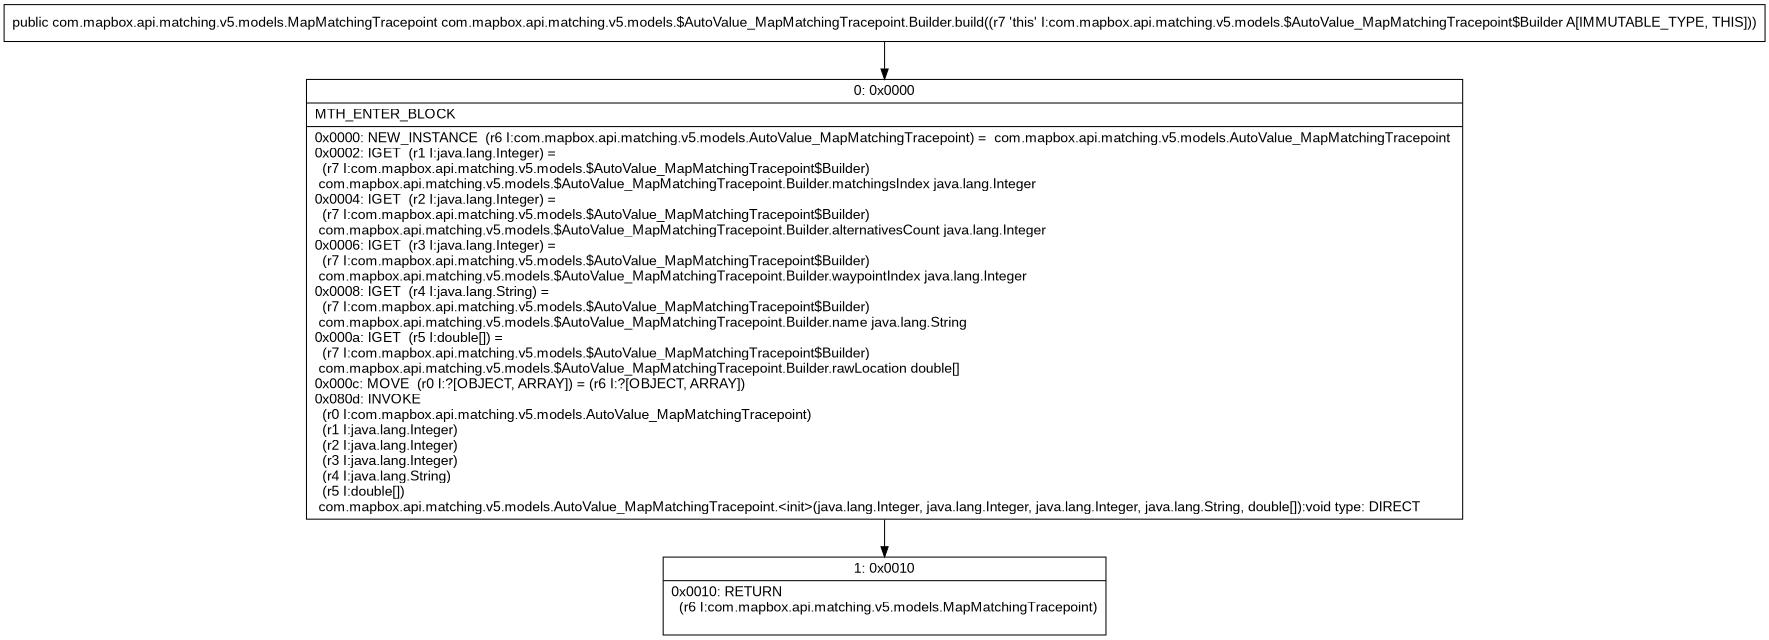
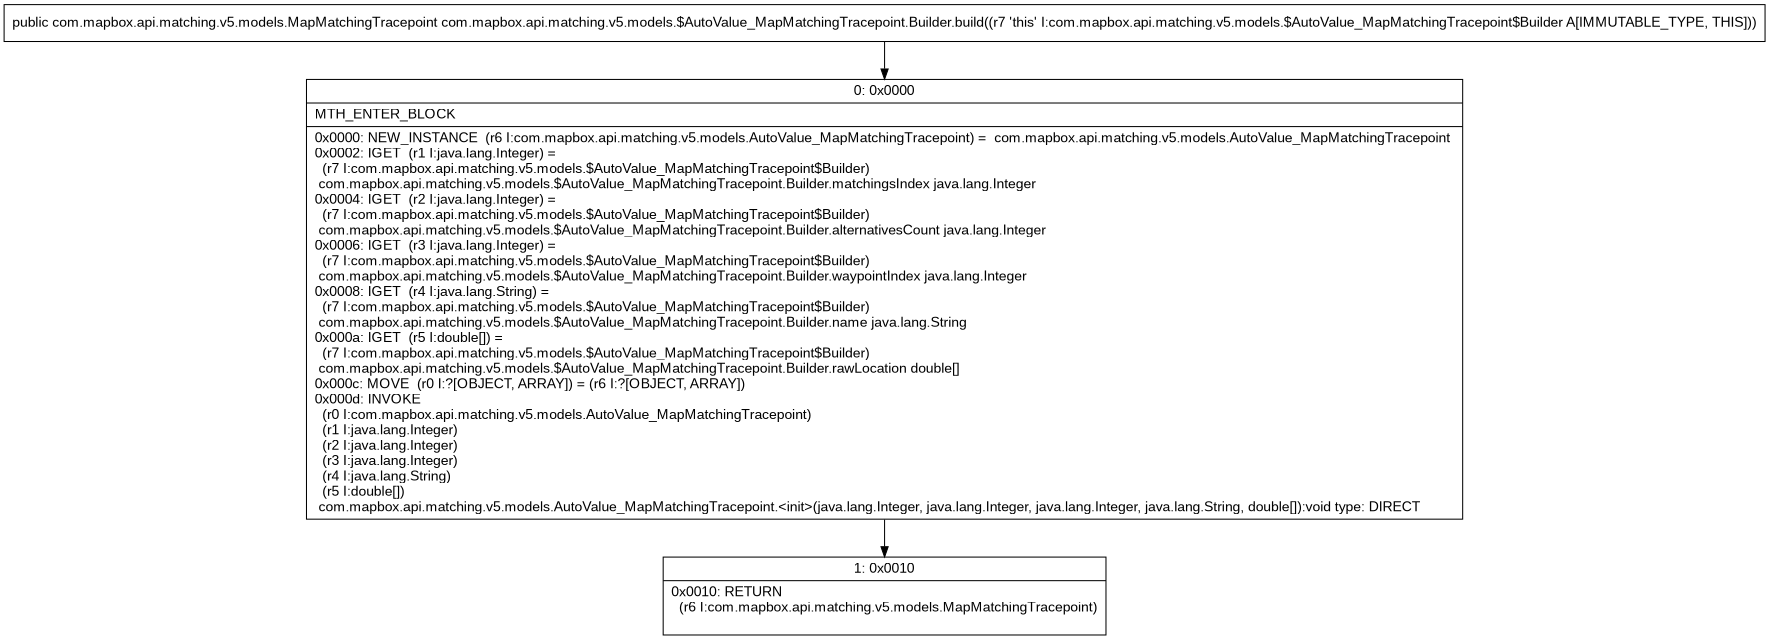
node "0: 0x0000": text "0x080d: INVOKE" -> "0x000d: INVOKE"
